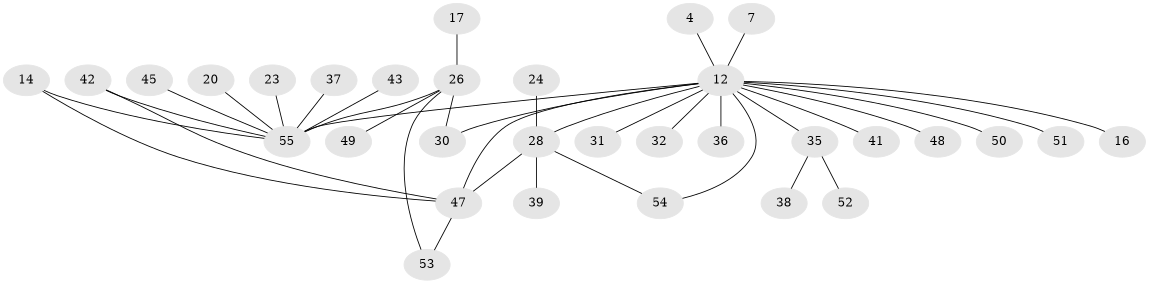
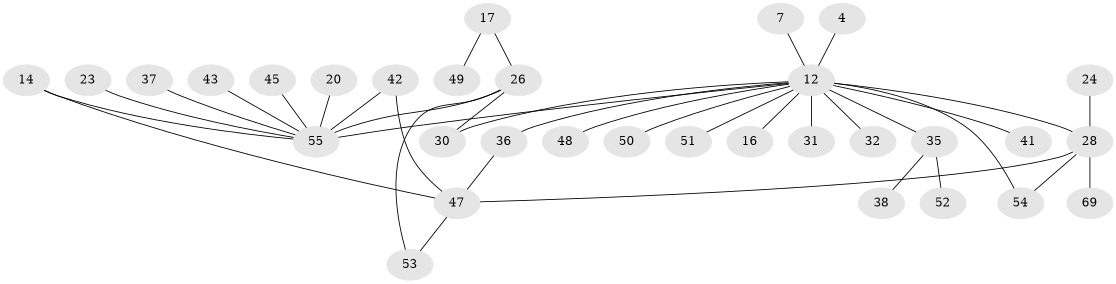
edge "26" -- "49": now "17" -- "49"
edge "12" -- "47": now "36" -- "47"
node "39": label "39" -> "69"
